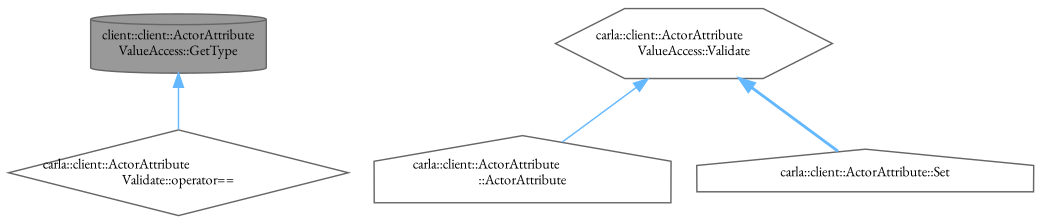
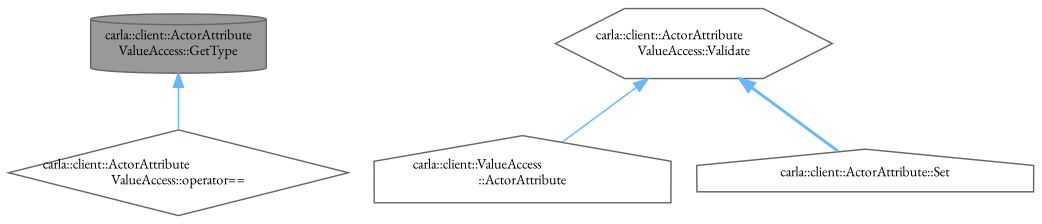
node "client::client::ActorAttribute ValueAccess::GetType": label "client::client::ActorAttribute ValueAccess::GetType" -> "carla::client::ActorAttribute ValueAccess::GetType"
node "carla::client::ActorAttribute Validate::operator==": label "carla::client::ActorAttribute Validate::operator==" -> "carla::client::ActorAttribute ValueAccess::operator=="
node "carla::client::ActorAttribute ::ActorAttribute": label "carla::client::ActorAttribute ::ActorAttribute" -> "carla::client::ValueAccess ::ActorAttribute"
